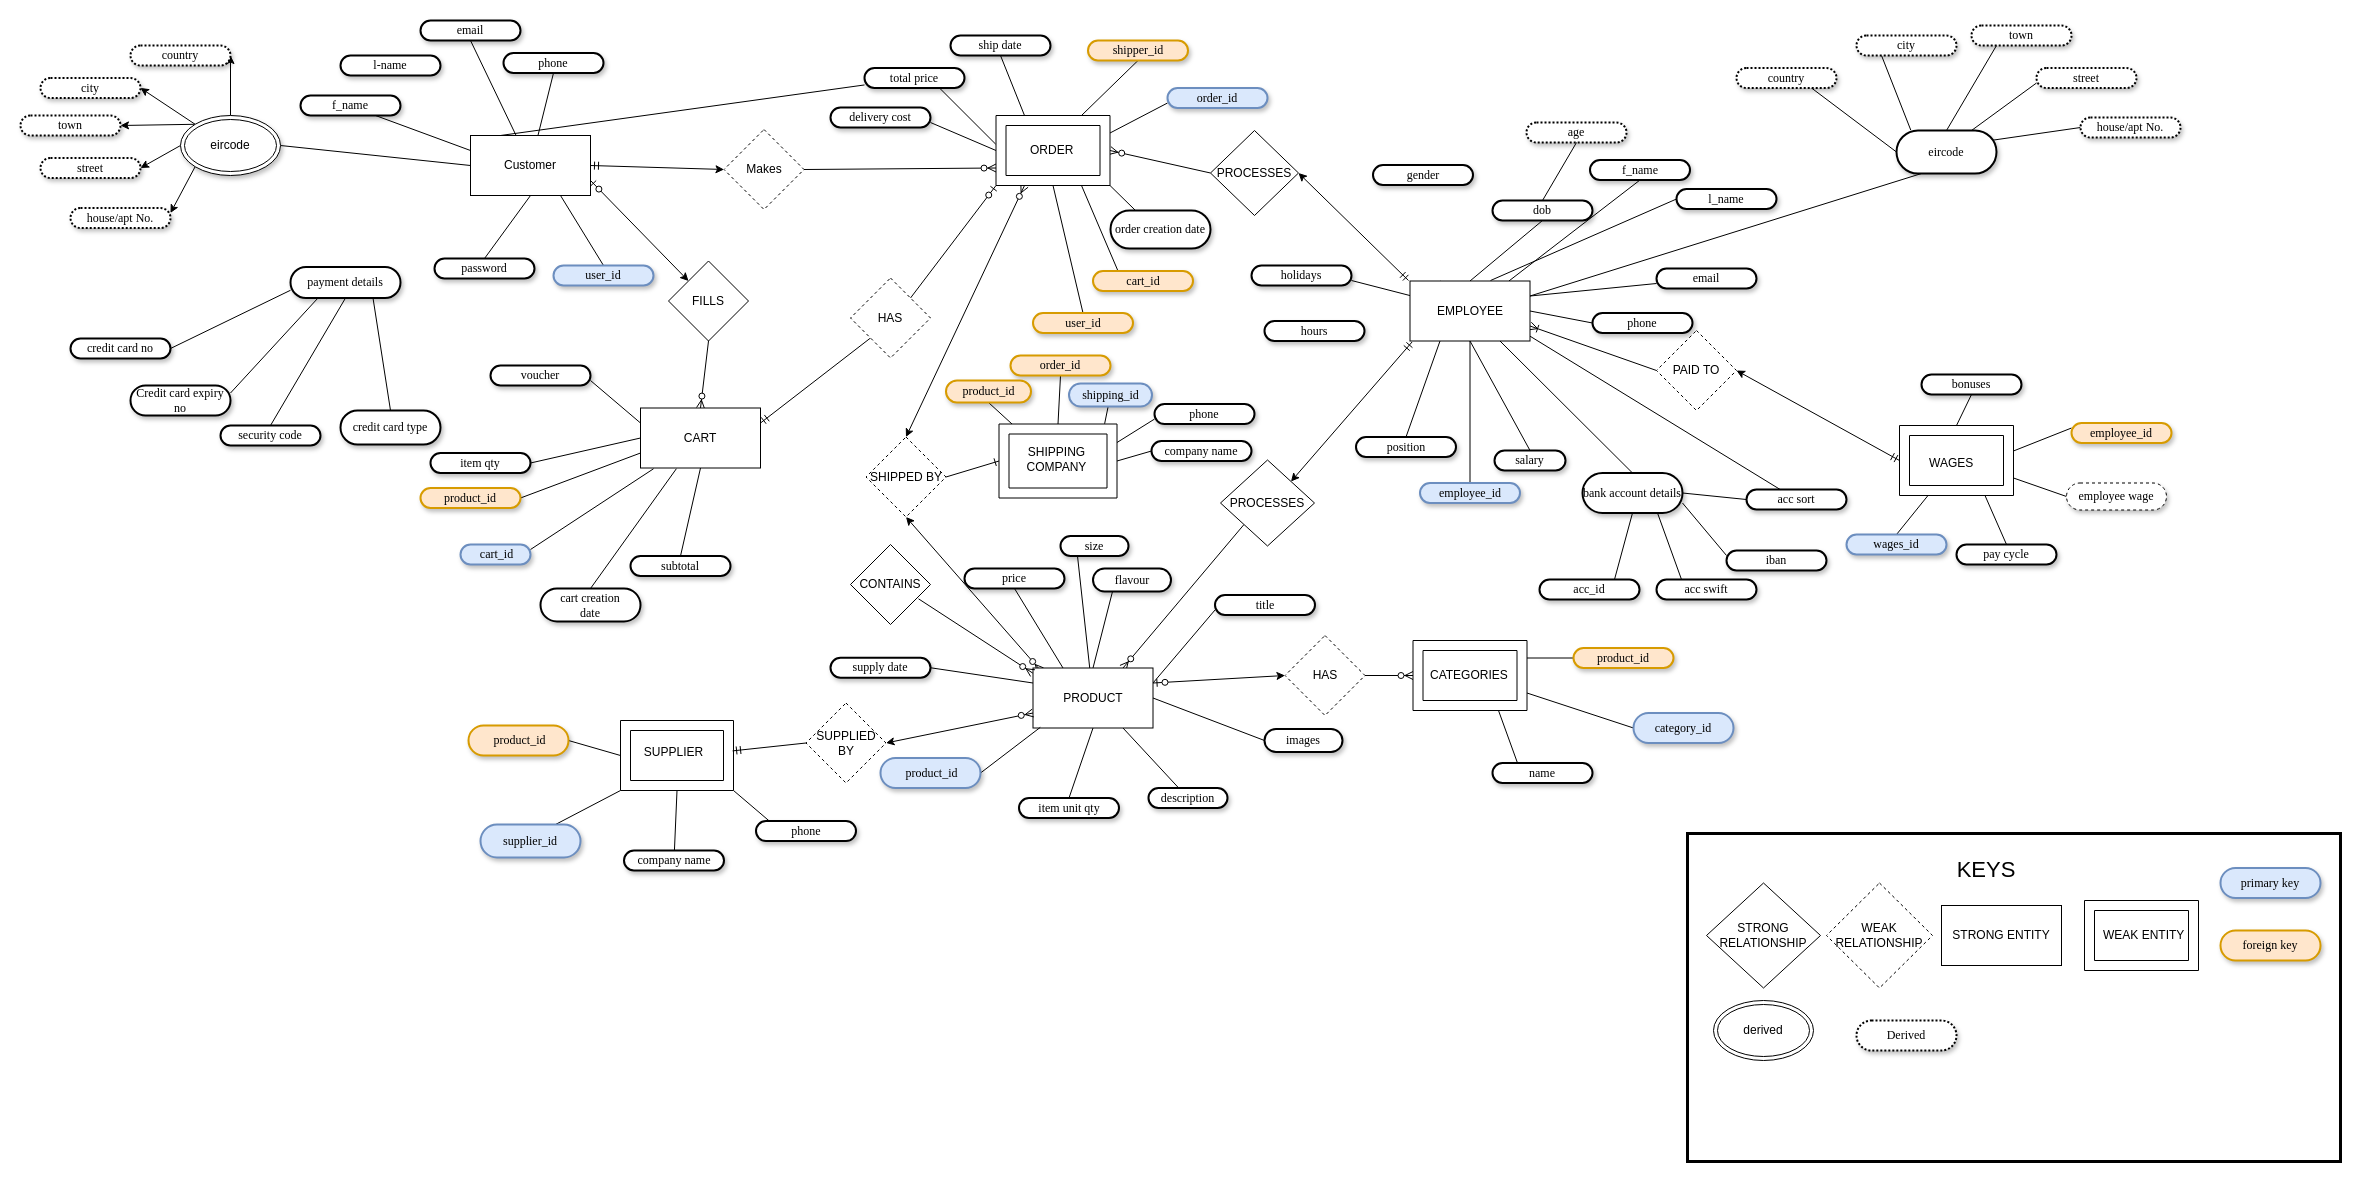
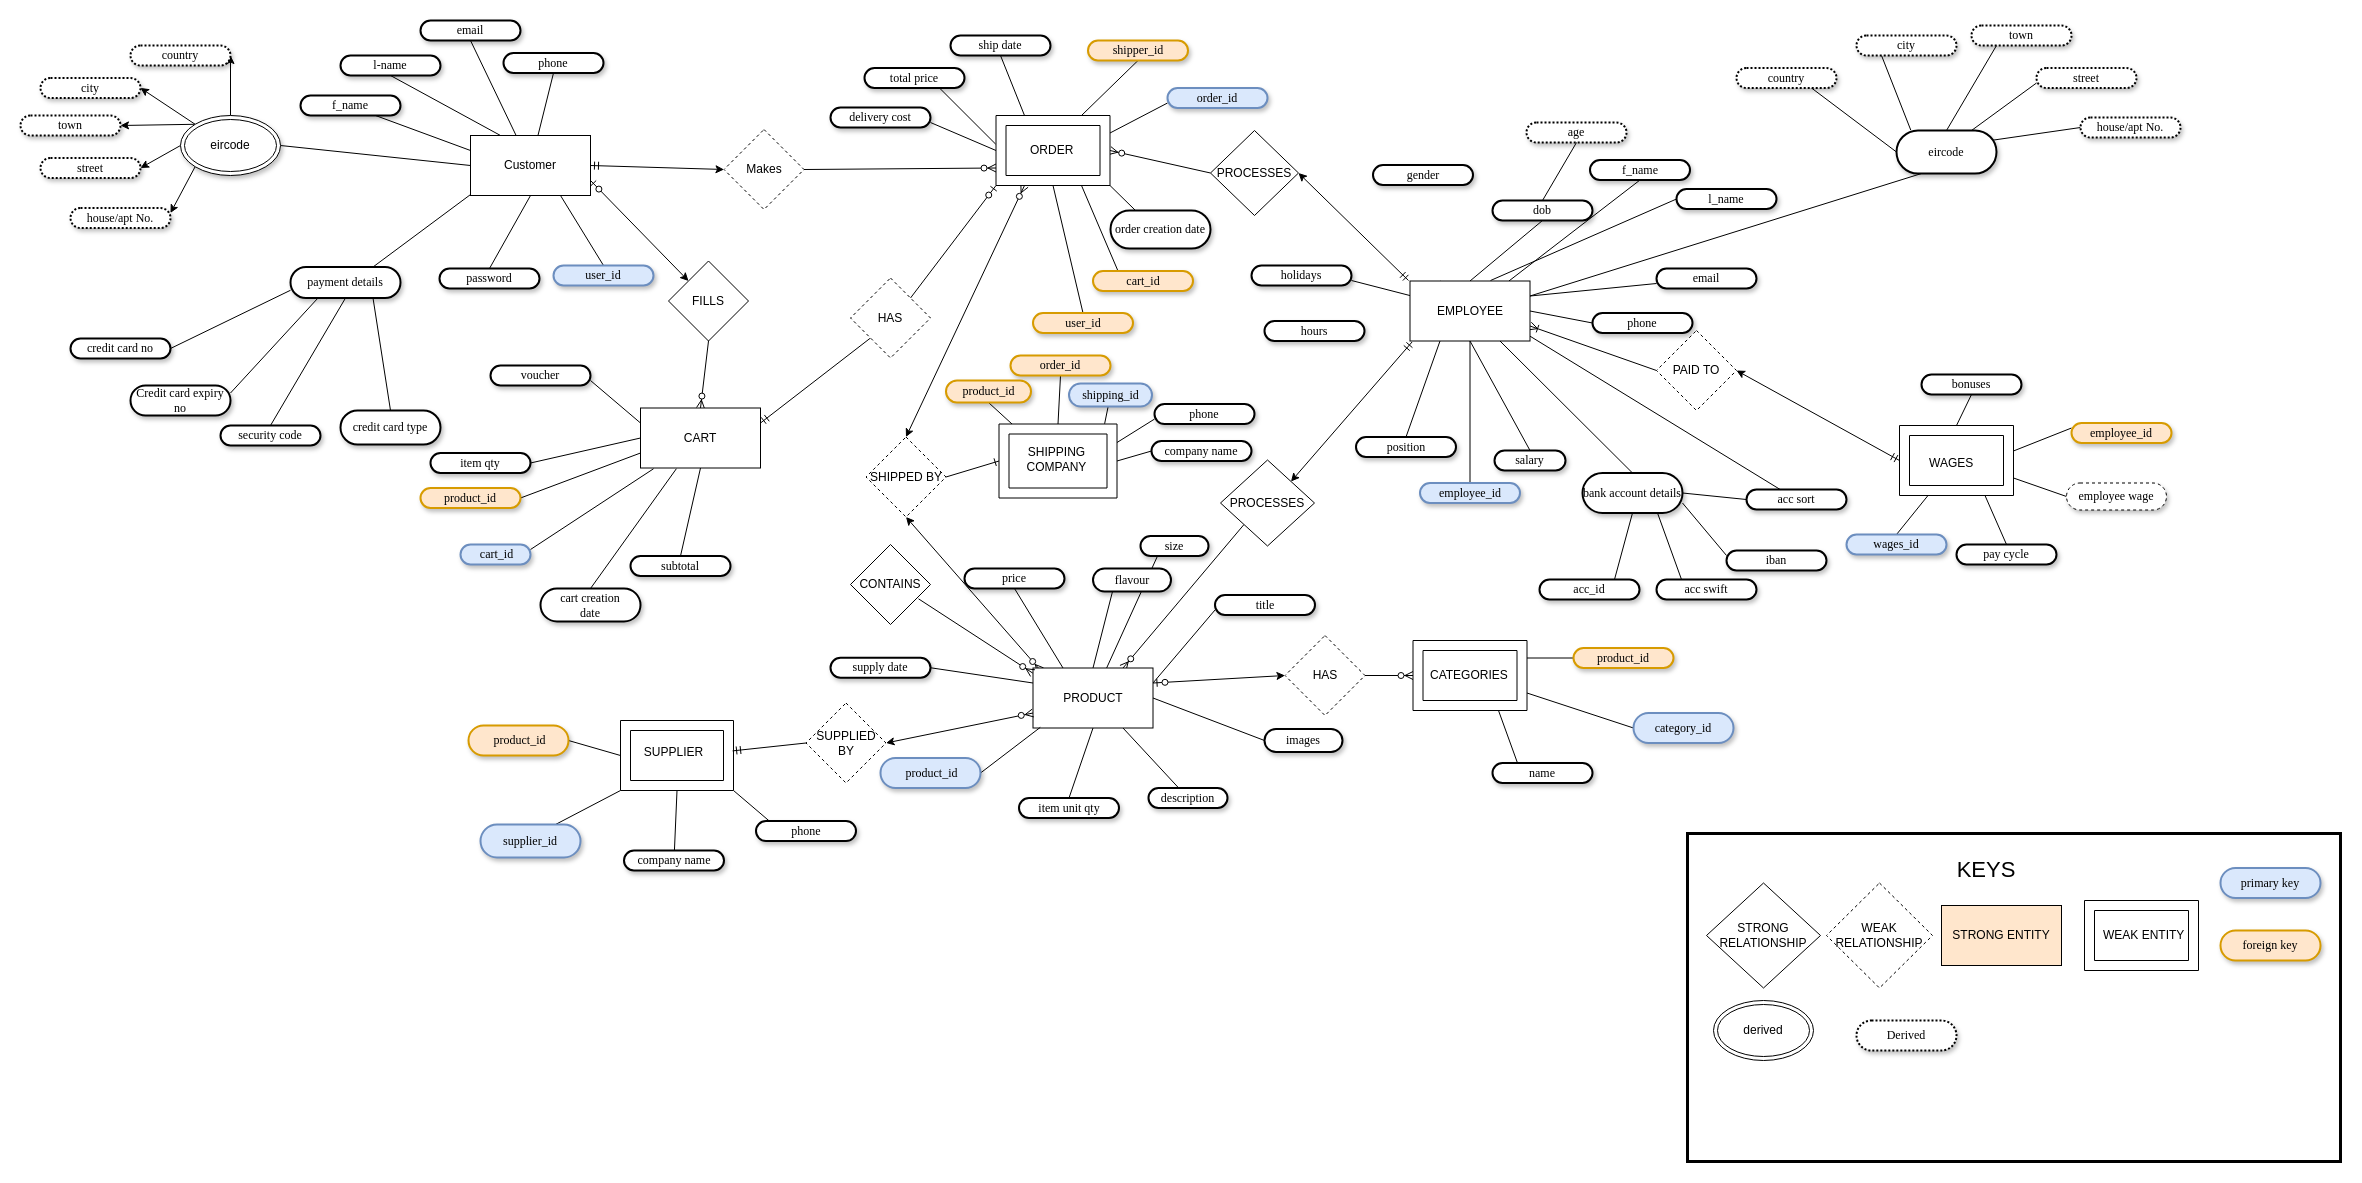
edge "total price" -- "Customer": now "l-name" -- "Customer"
edge "Customer" -- "payment details": added
node "password": moved (485, 269) -> (490, 279)
node "size": moved (1095, 546) -> (1175, 546)
node "STRONG ENTITY": fillcolor #ffffff -> #ffe6cc
